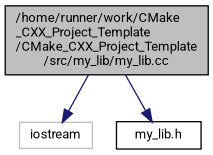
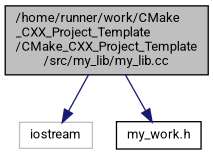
node "my_lib.h": label "my_lib.h" -> "my_work.h"
